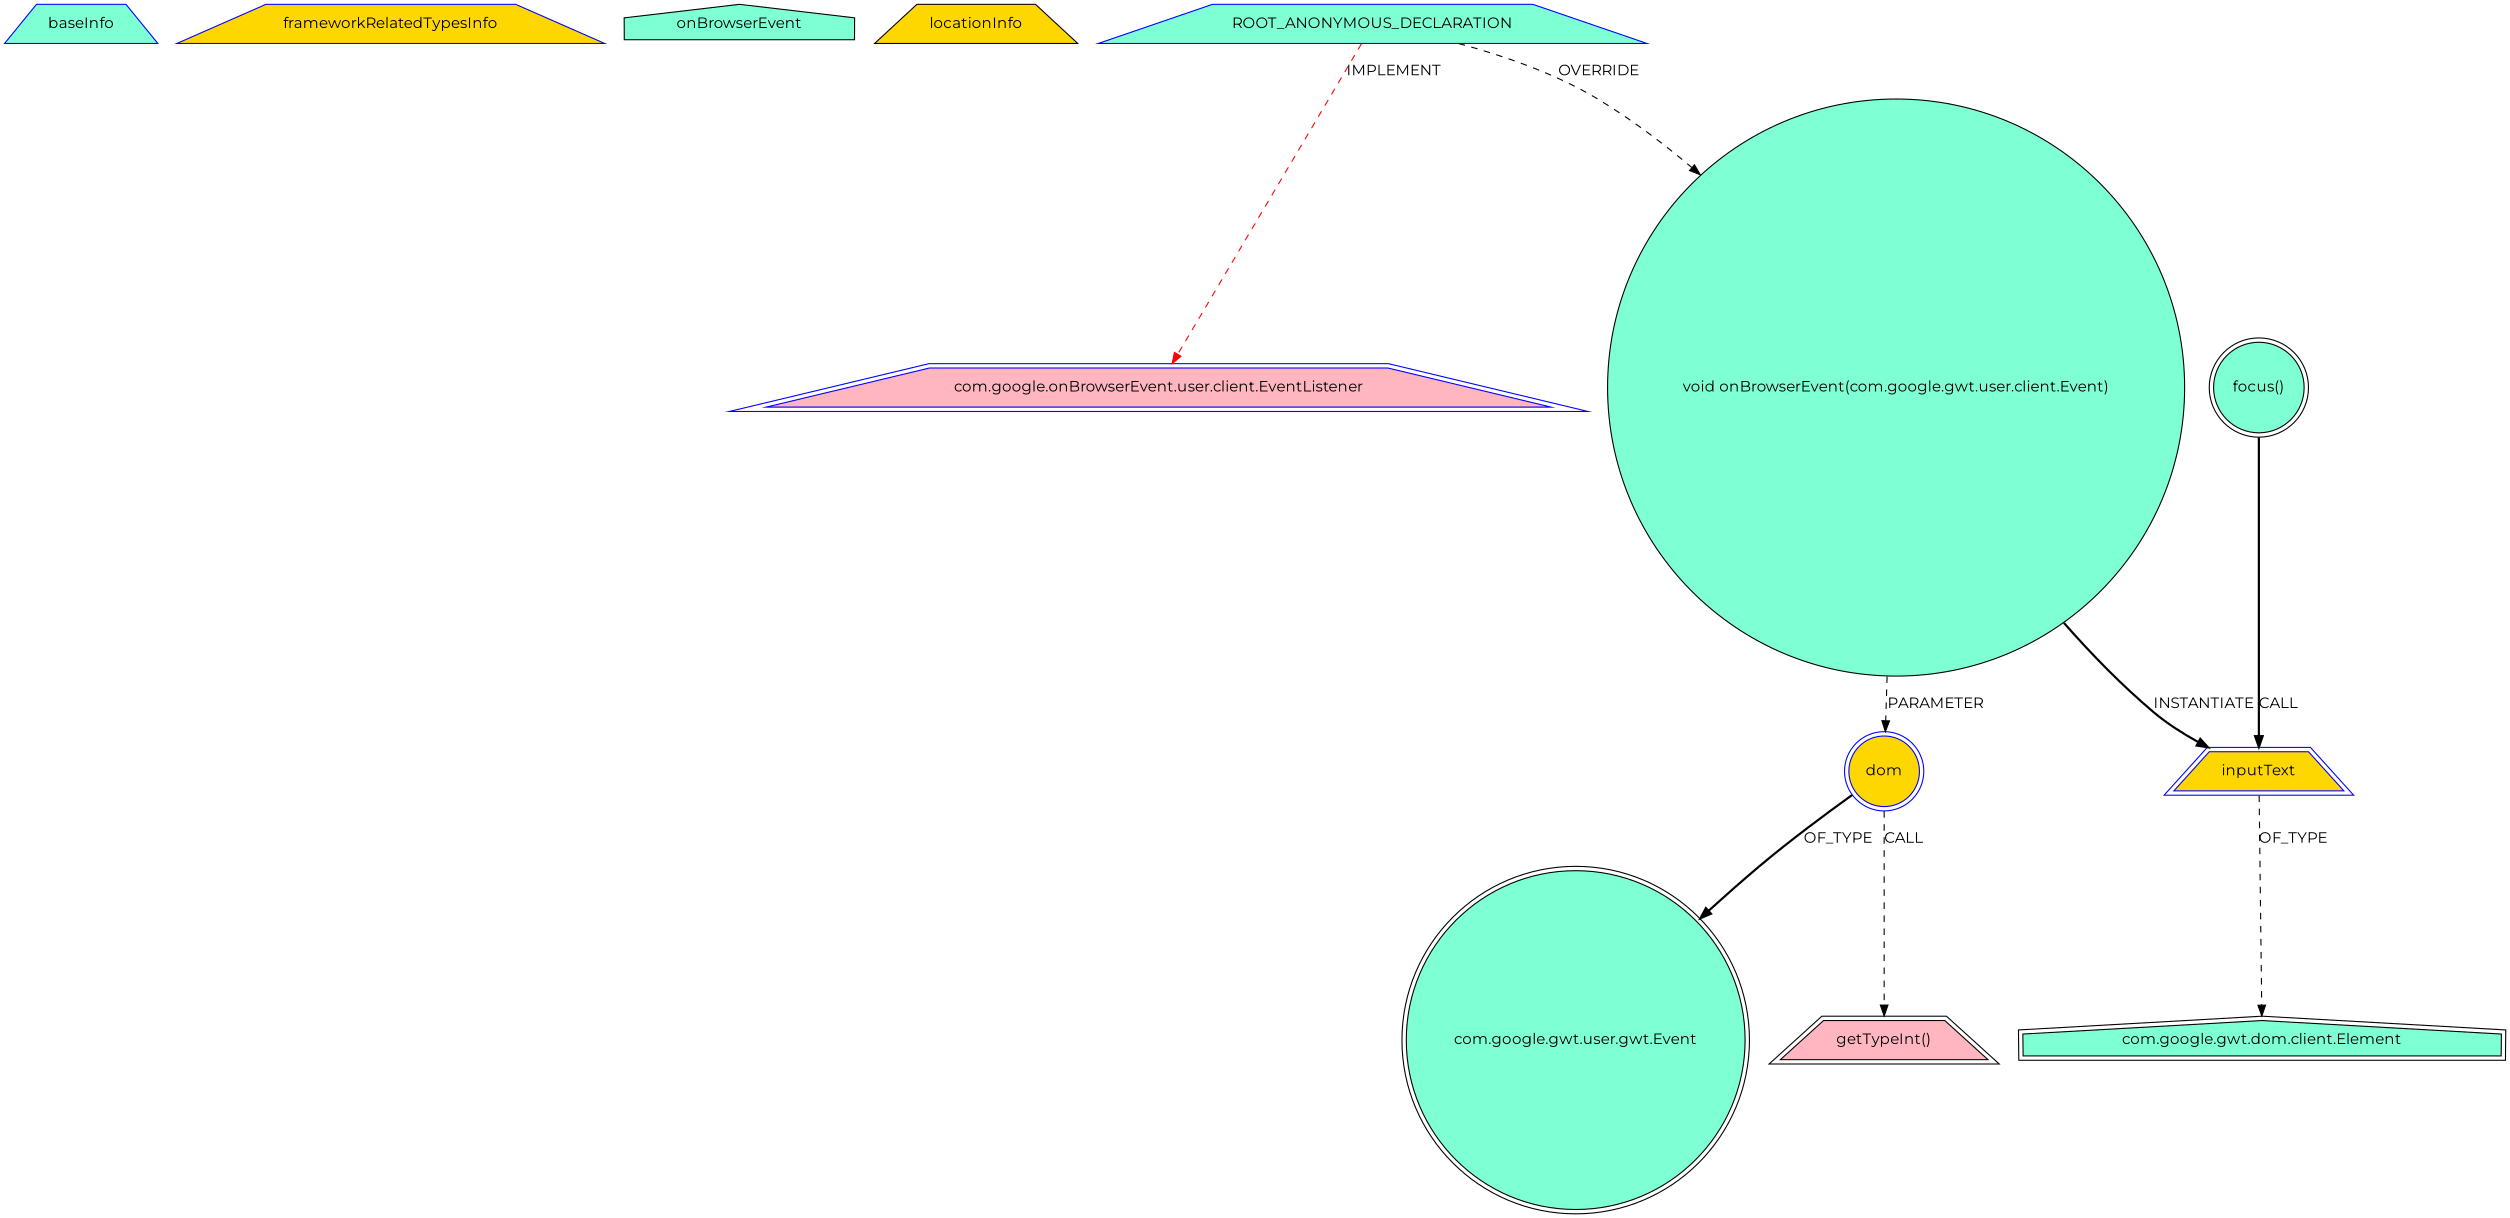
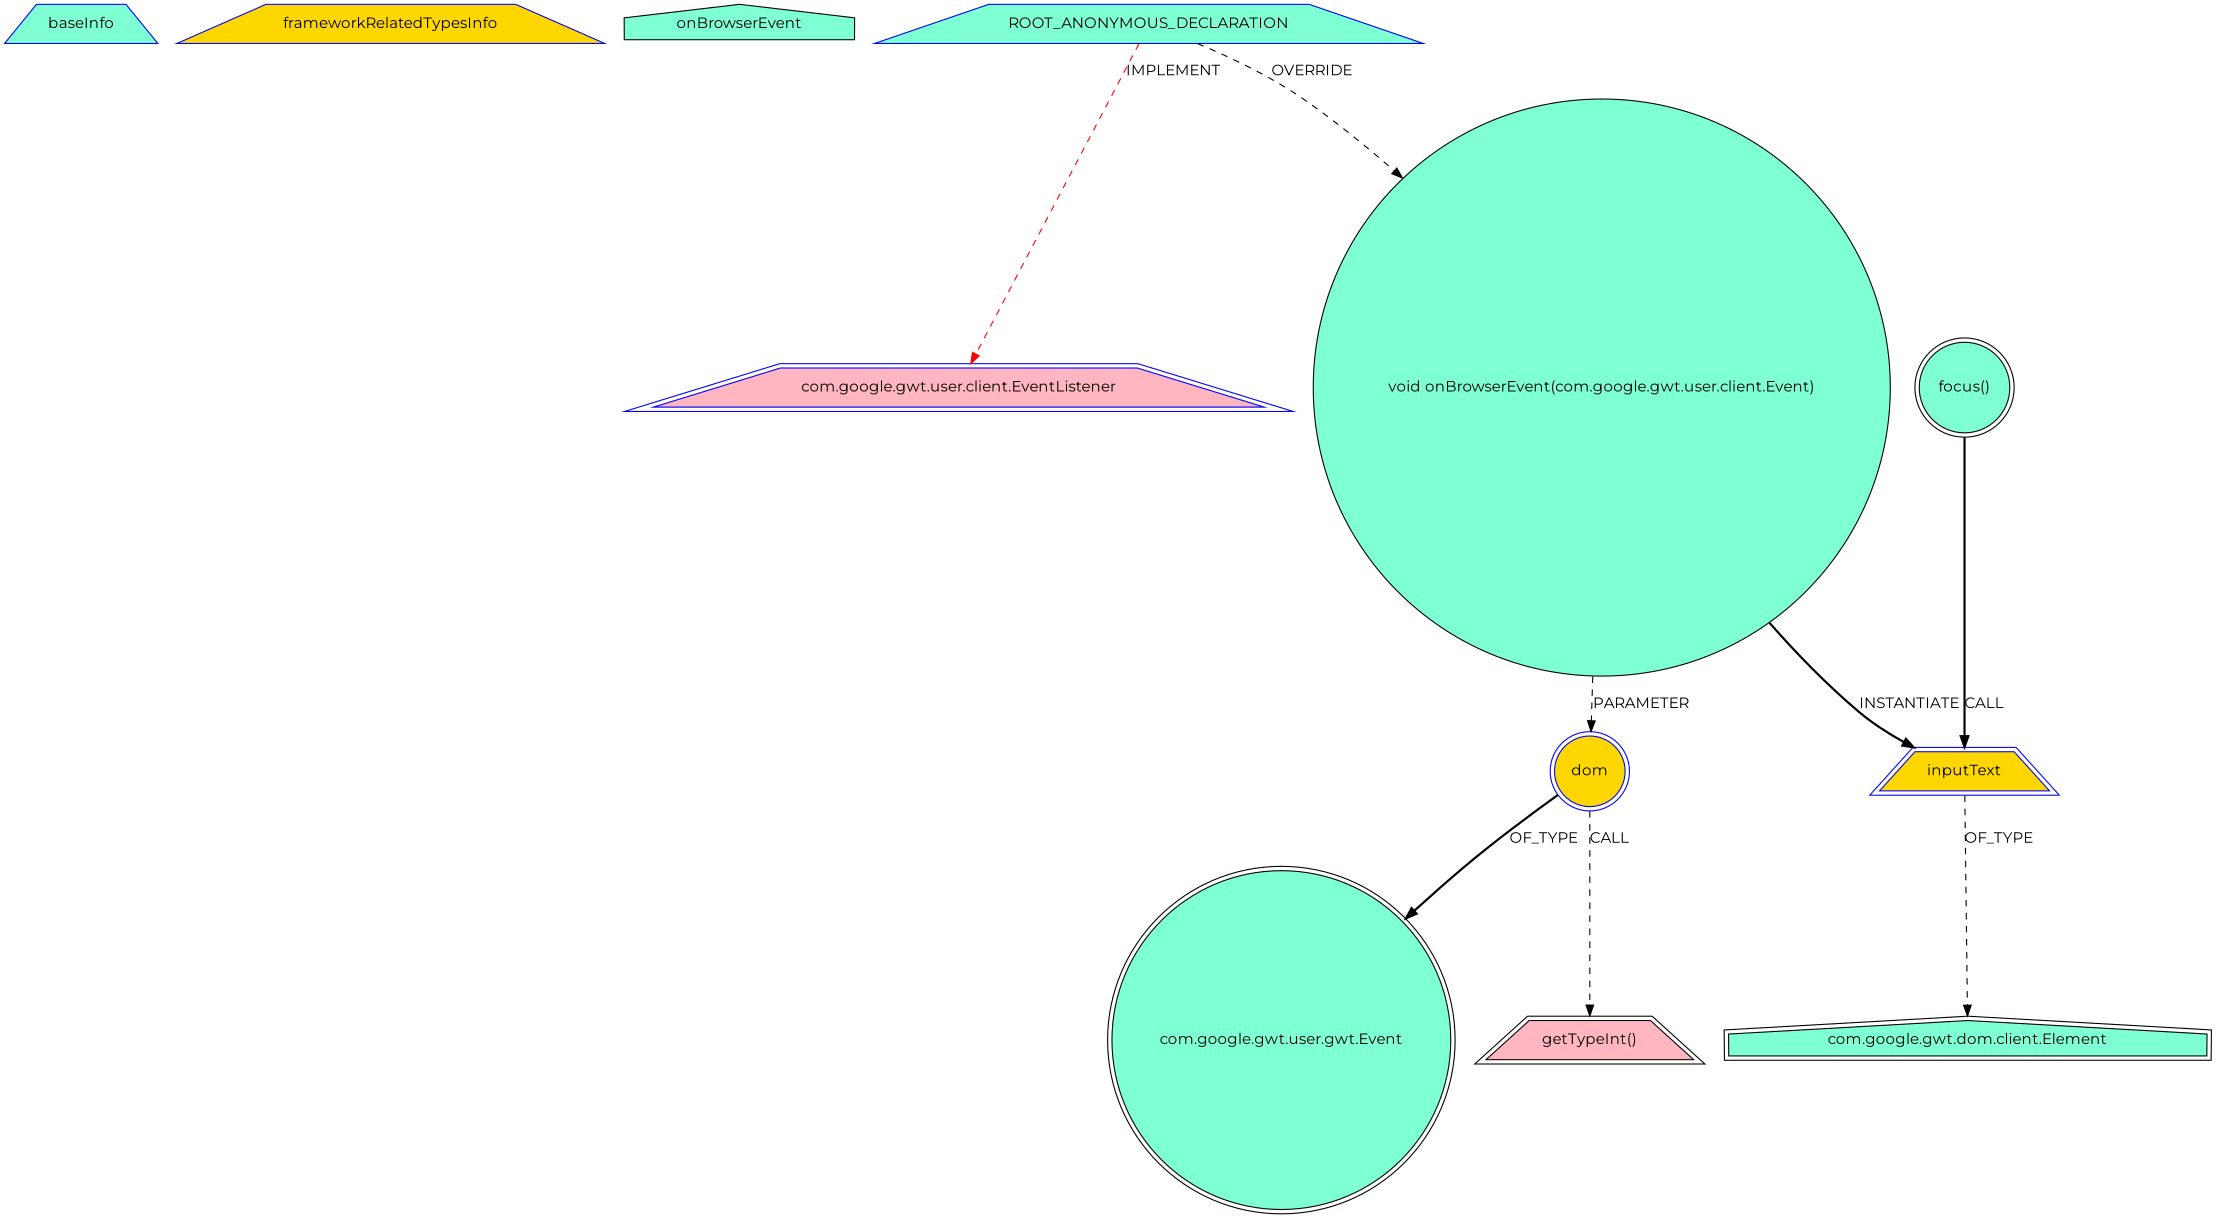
node "locationInfo": removed
node "com.google.onBrowserEvent.user.client.EventListener": label "com.google.onBrowserEvent.user.client.EventListener" -> "com.google.gwt.user.client.EventListener"
